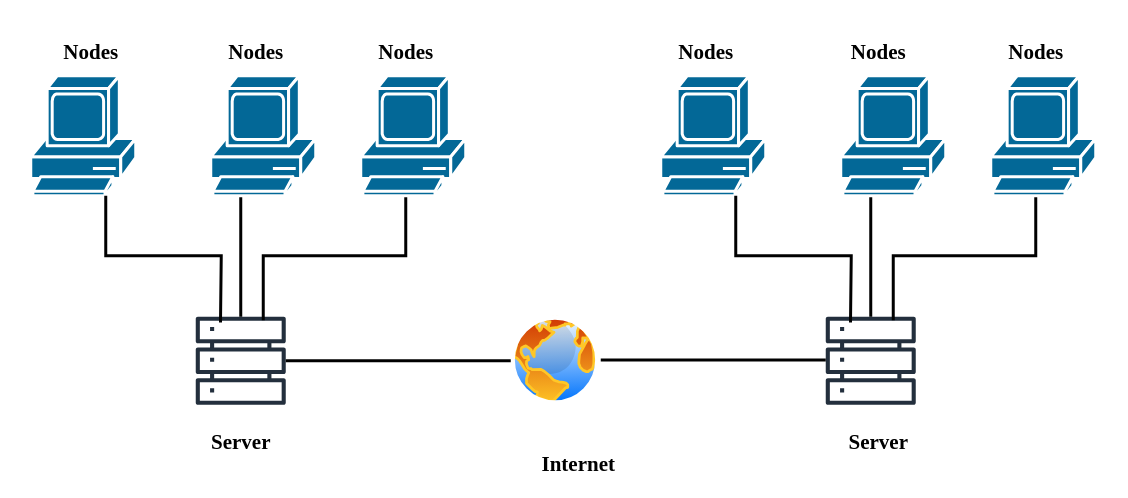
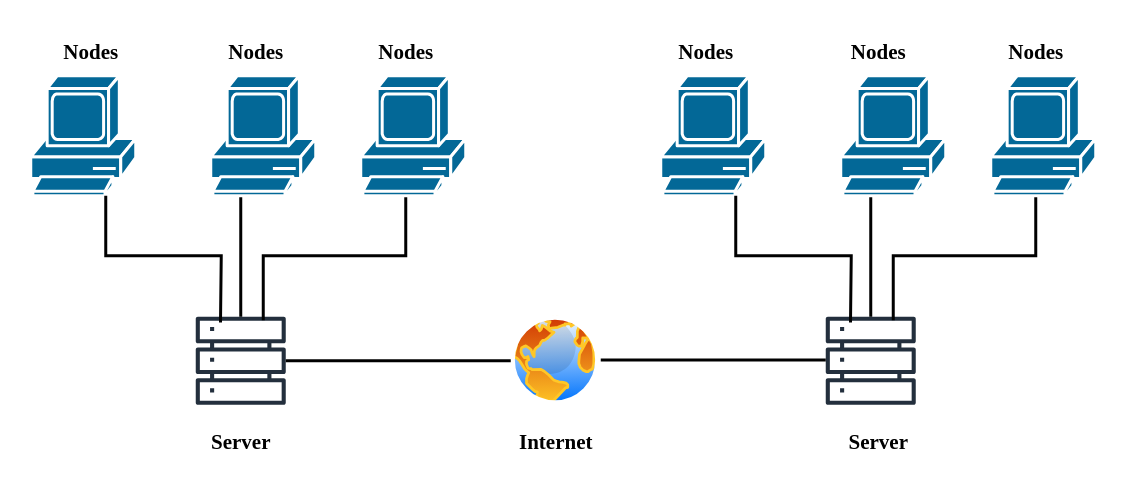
node "Internet": moved (578, 466) -> (556, 443)
